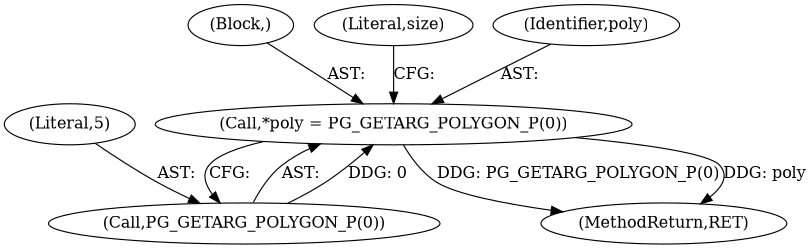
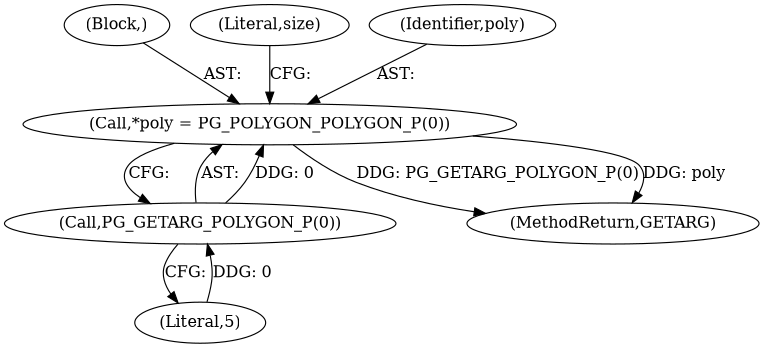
node "(Call,*poly = PG_GETARG_POLYGON_P(0))": label "(Call,*poly = PG_GETARG_POLYGON_P(0))" -> "(Call,*poly = PG_POLYGON_POLYGON_P(0))"
edge "(Literal,5)" -> "(Call,PG_GETARG_POLYGON_P(0))": label "AST: " -> "DDG: 0"
node "(MethodReturn,RET)": label "(MethodReturn,RET)" -> "(MethodReturn,GETARG)"
edge "(Call,PG_GETARG_POLYGON_P(0))" -> "(Literal,5)": added, label "CFG:"
